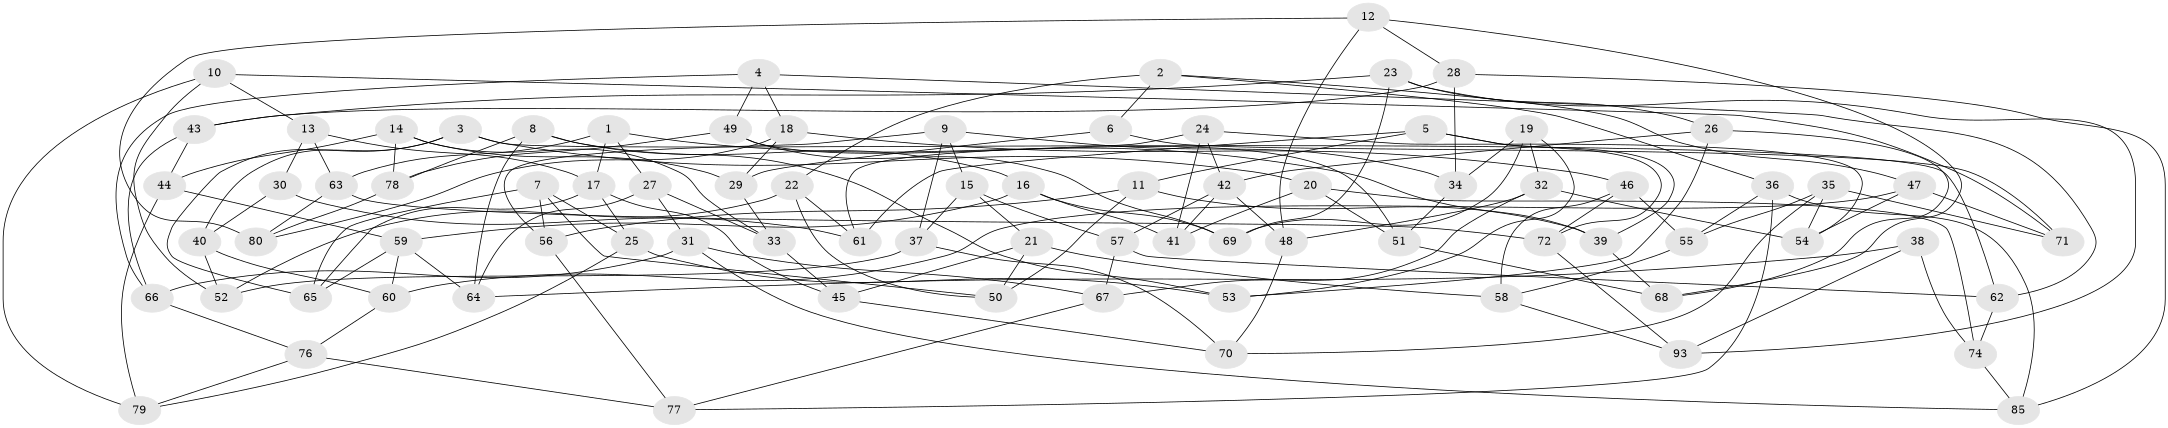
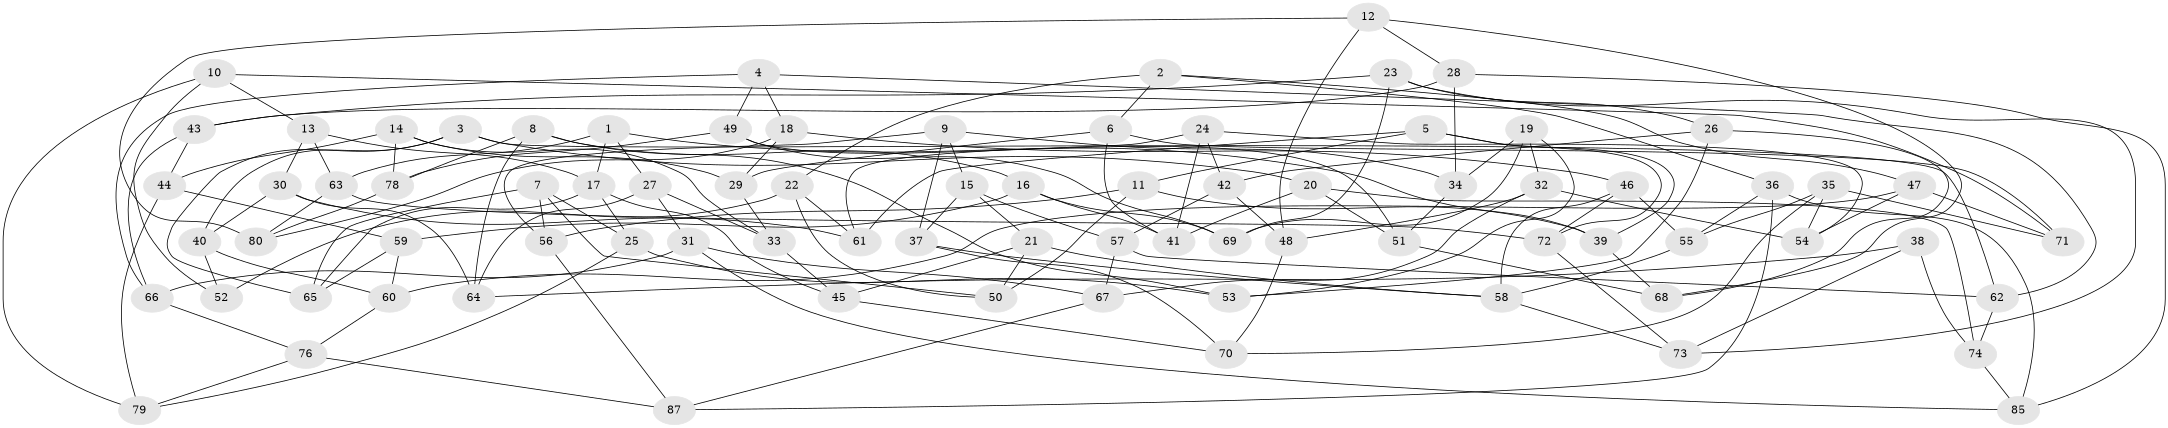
edge "42" -- "41": now "6" -- "41"
edge "59" -- "64": now "30" -- "64"
edge "37" -- "52": now "37" -- "58"
node "93": label "93" -> "73"
node "77": label "77" -> "87"
